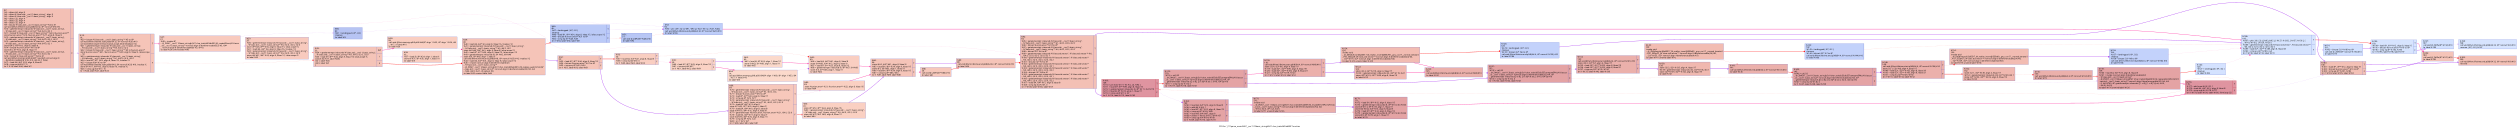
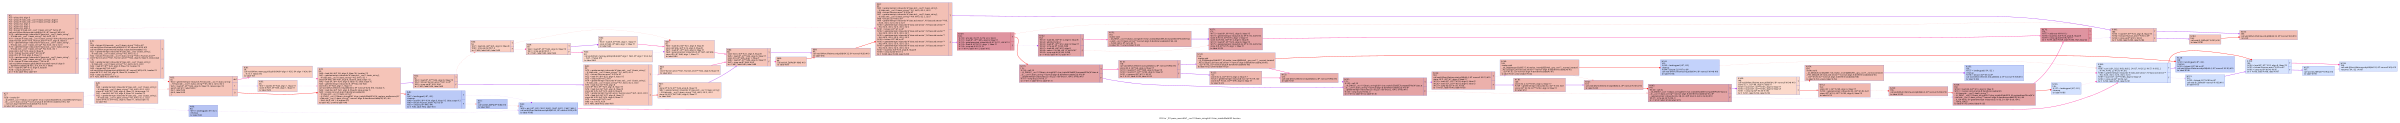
edge "%128:" -> "%186:": reversed
edge "%19:" -> "%27:": removed
edge "%193:" -> "%184:": now "%193:" -> "%198:"
edge "%52:" -> "%56:": style bold -> dotted
node "%148:": fillcolor #d24b4070 -> #f7a88970
